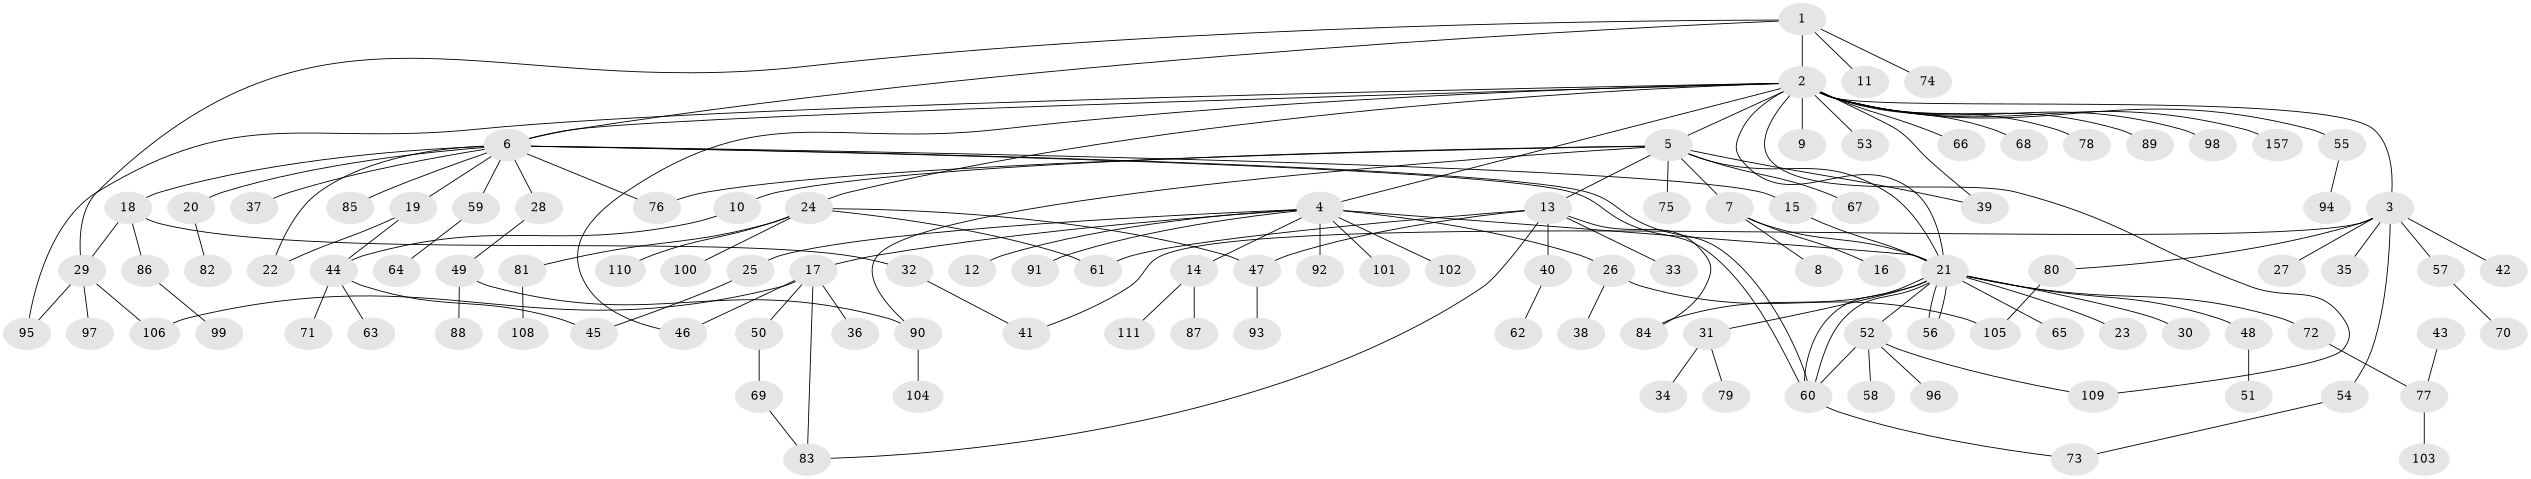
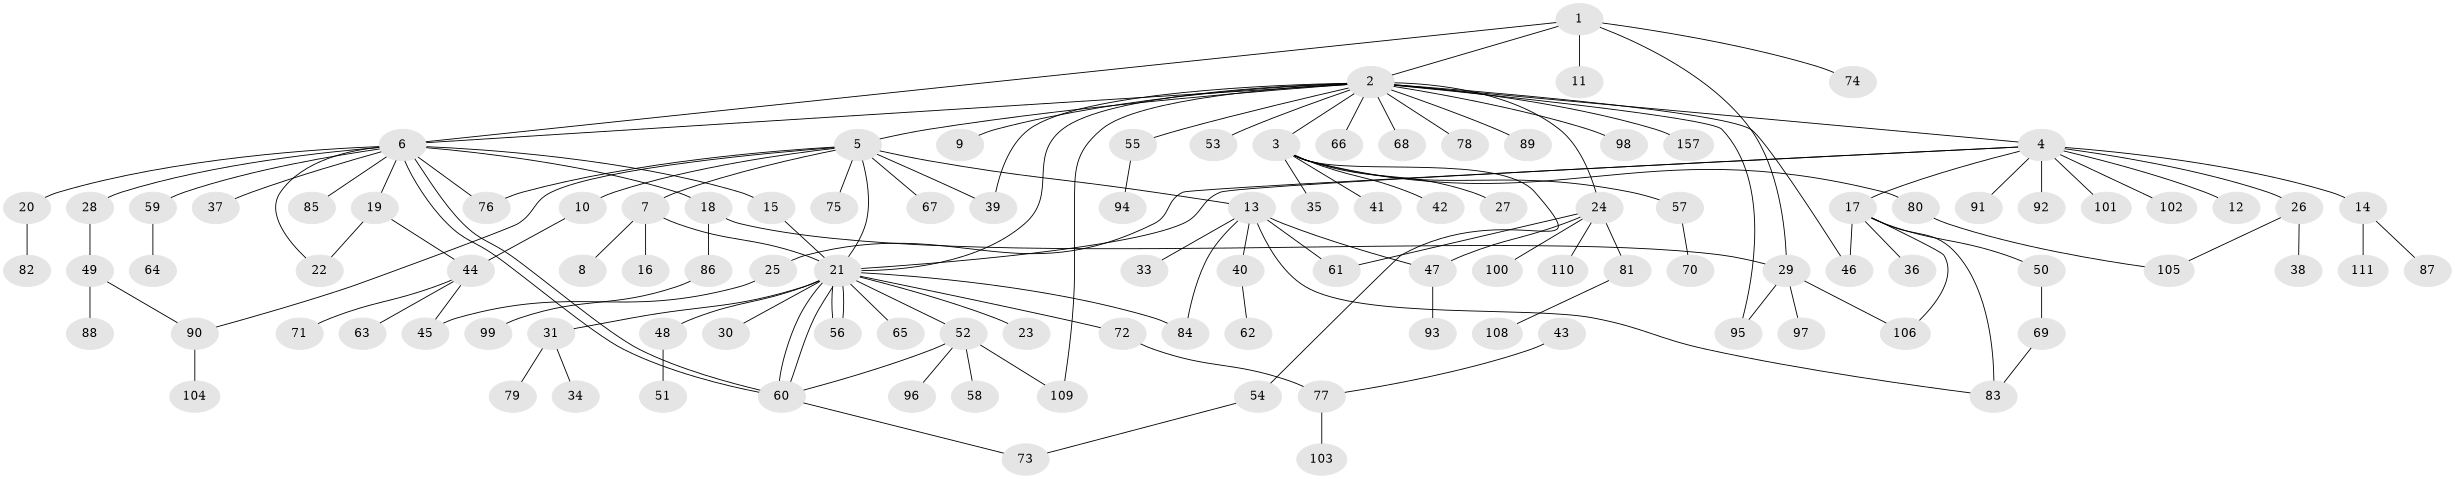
node "32": removed
